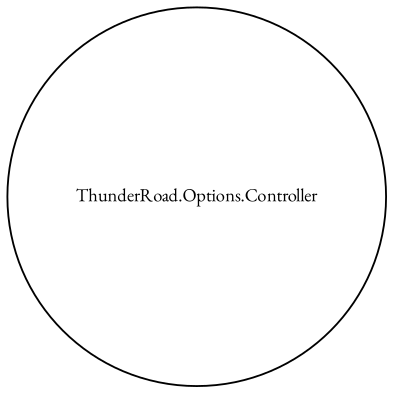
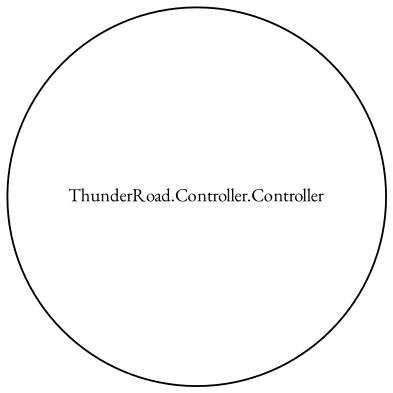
node "ThunderRoad.Options.Controller": label "ThunderRoad.Options.Controller" -> "ThunderRoad.Controller.Controller"
